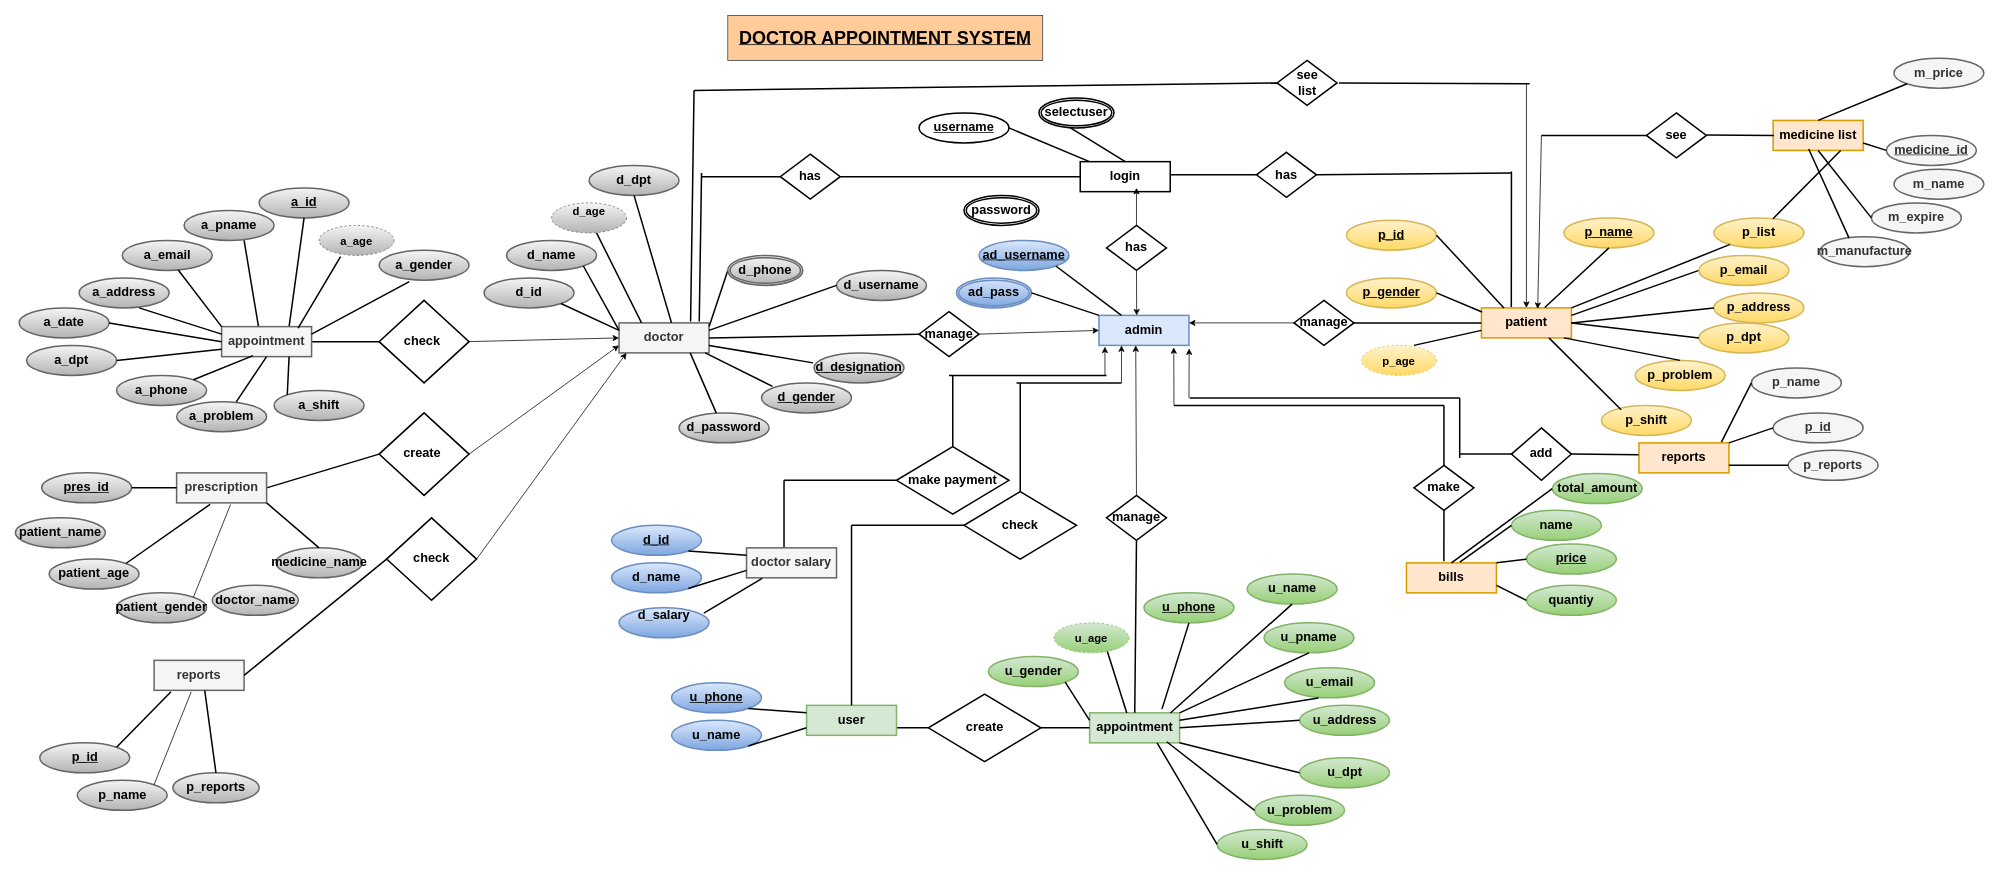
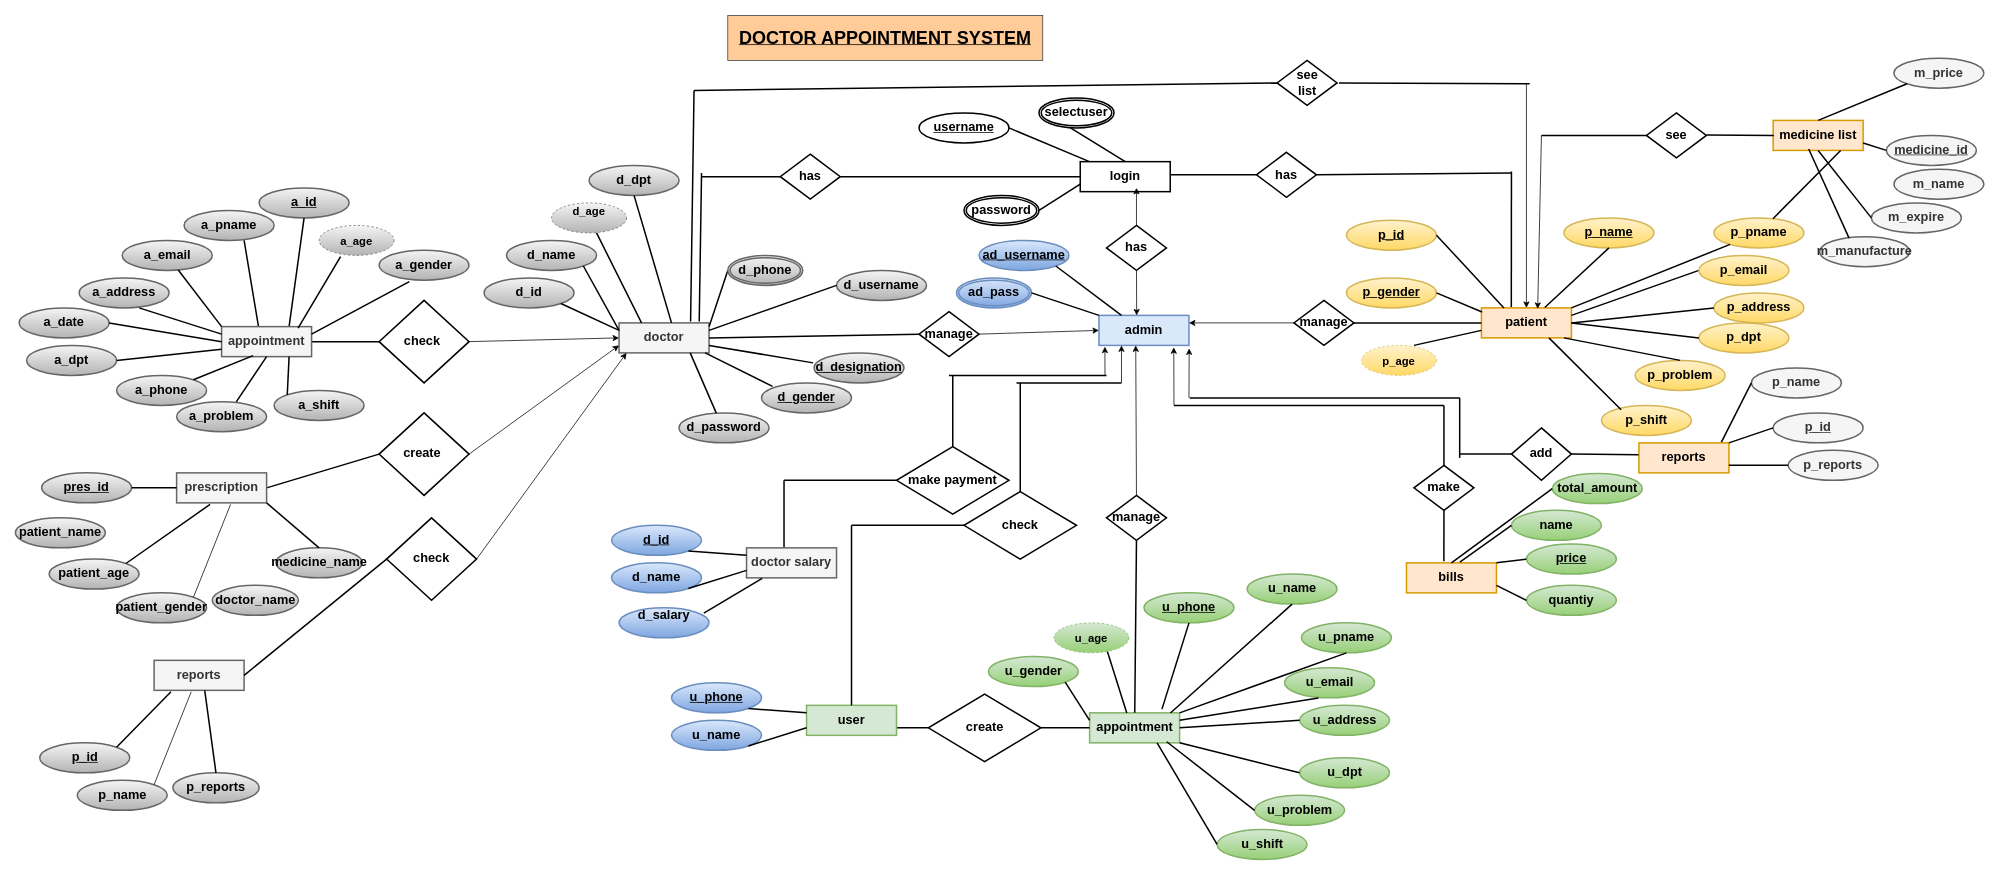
edge "login" -- "password": added
node "p_list": label "p_list" -> "p_pname"
node "u_pname": moved (1309, 638) -> (1347, 638)
